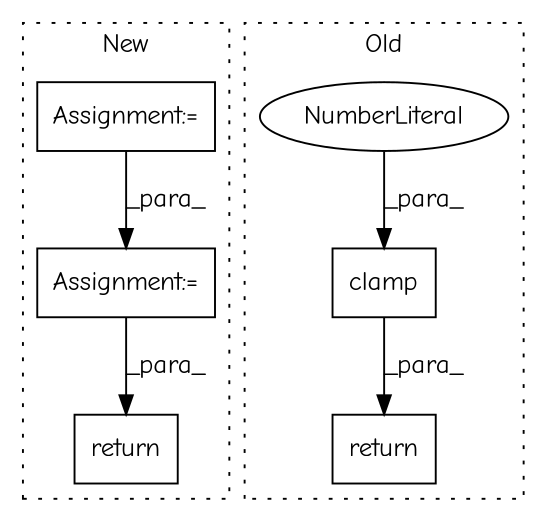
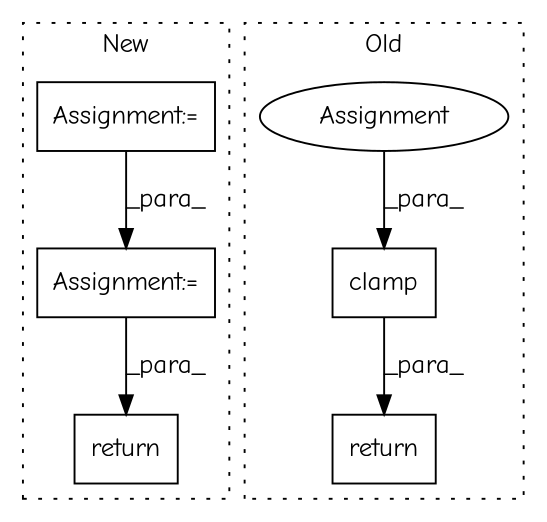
node "NumberLiteral": label "NumberLiteral" -> "Assignment"
